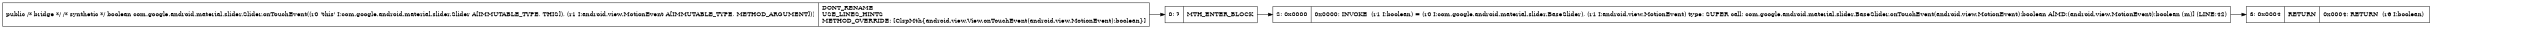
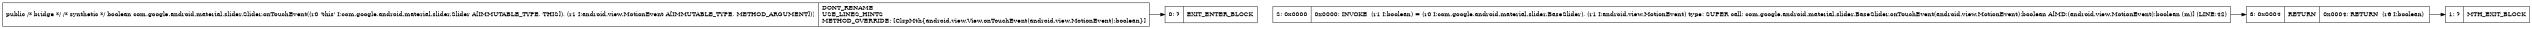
node "0: ?": text "MTH_ENTER_BLOCK" -> "EXIT_ENTER_BLOCK"
edge "0: ?" -> "2: 0x0000": removed
node "1: ?": added
